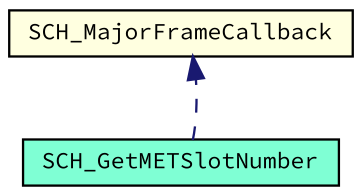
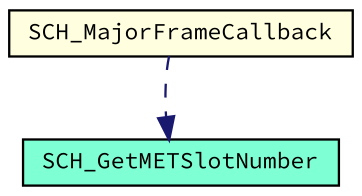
edge "SCH_GetMETSlotNumber" -> "SCH_MajorFrameCallback": reversed
